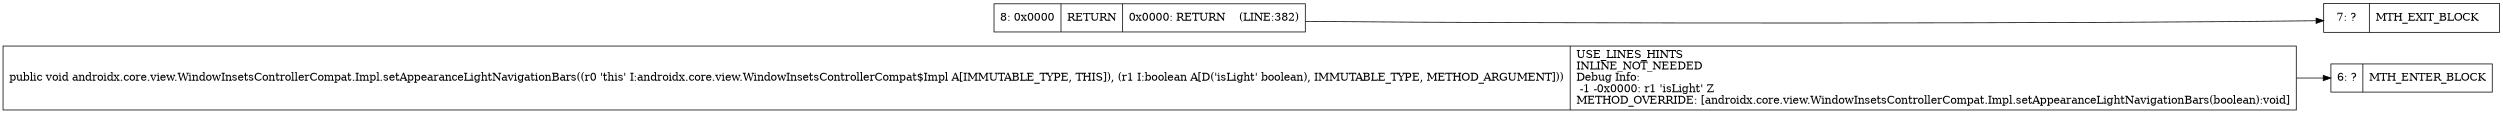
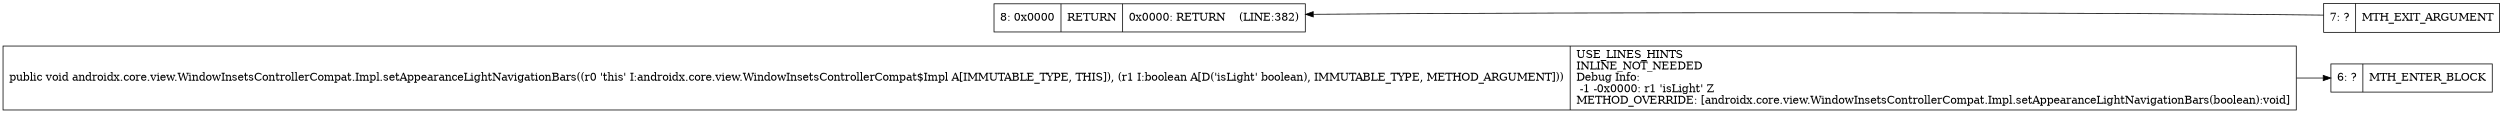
node "7: ?": text "MTH_EXIT_BLOCK" -> "MTH_EXIT_ARGUMENT"
edge "8: 0x0000" -> "7: ?": reversed
